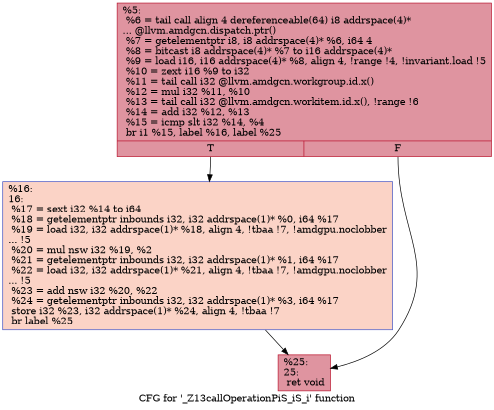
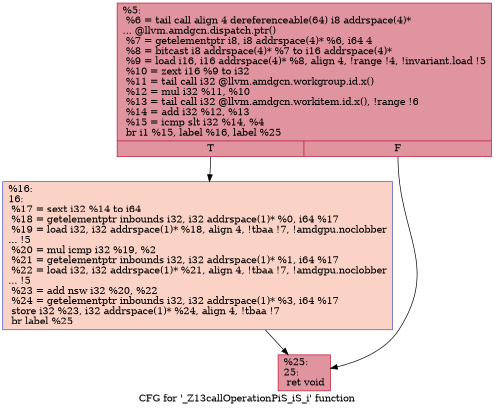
node "%16:": text "%20 = mul nsw i32 %19, %2" -> "%20 = mul icmp i32 %19, %2"
